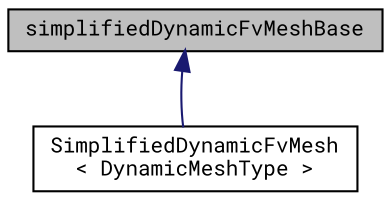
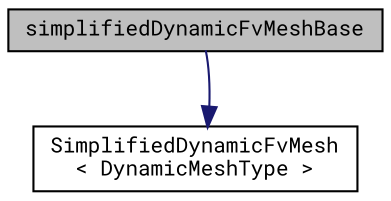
edge "SimplifiedDynamicFvMesh < DynamicMeshType >" -> "simplifiedDynamicFvMeshBase": reversed
